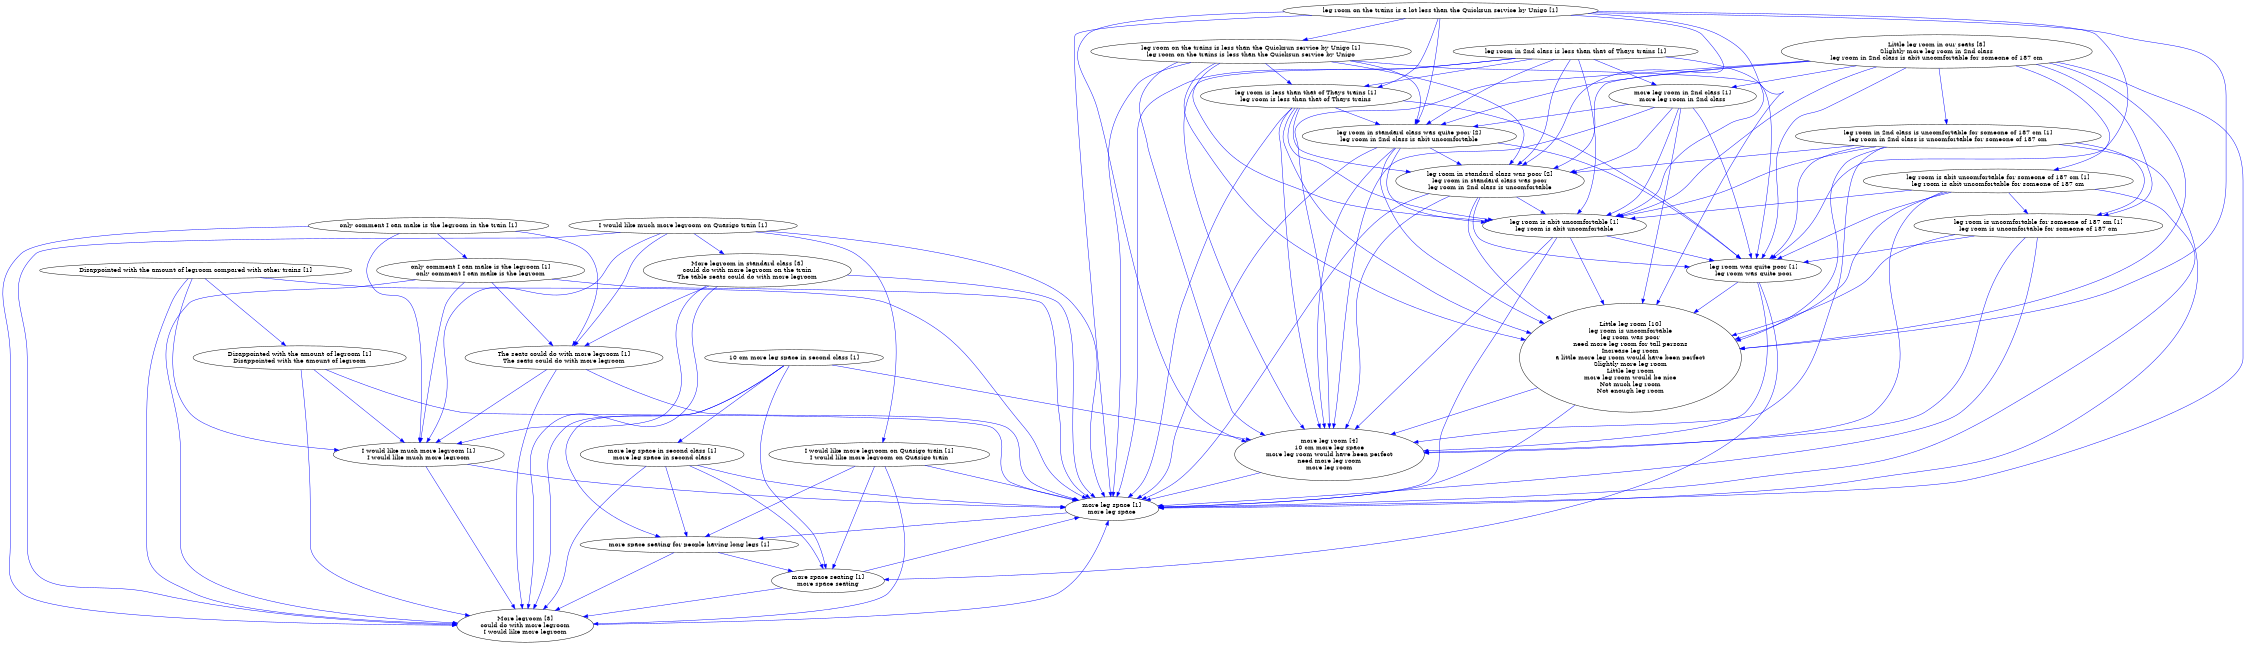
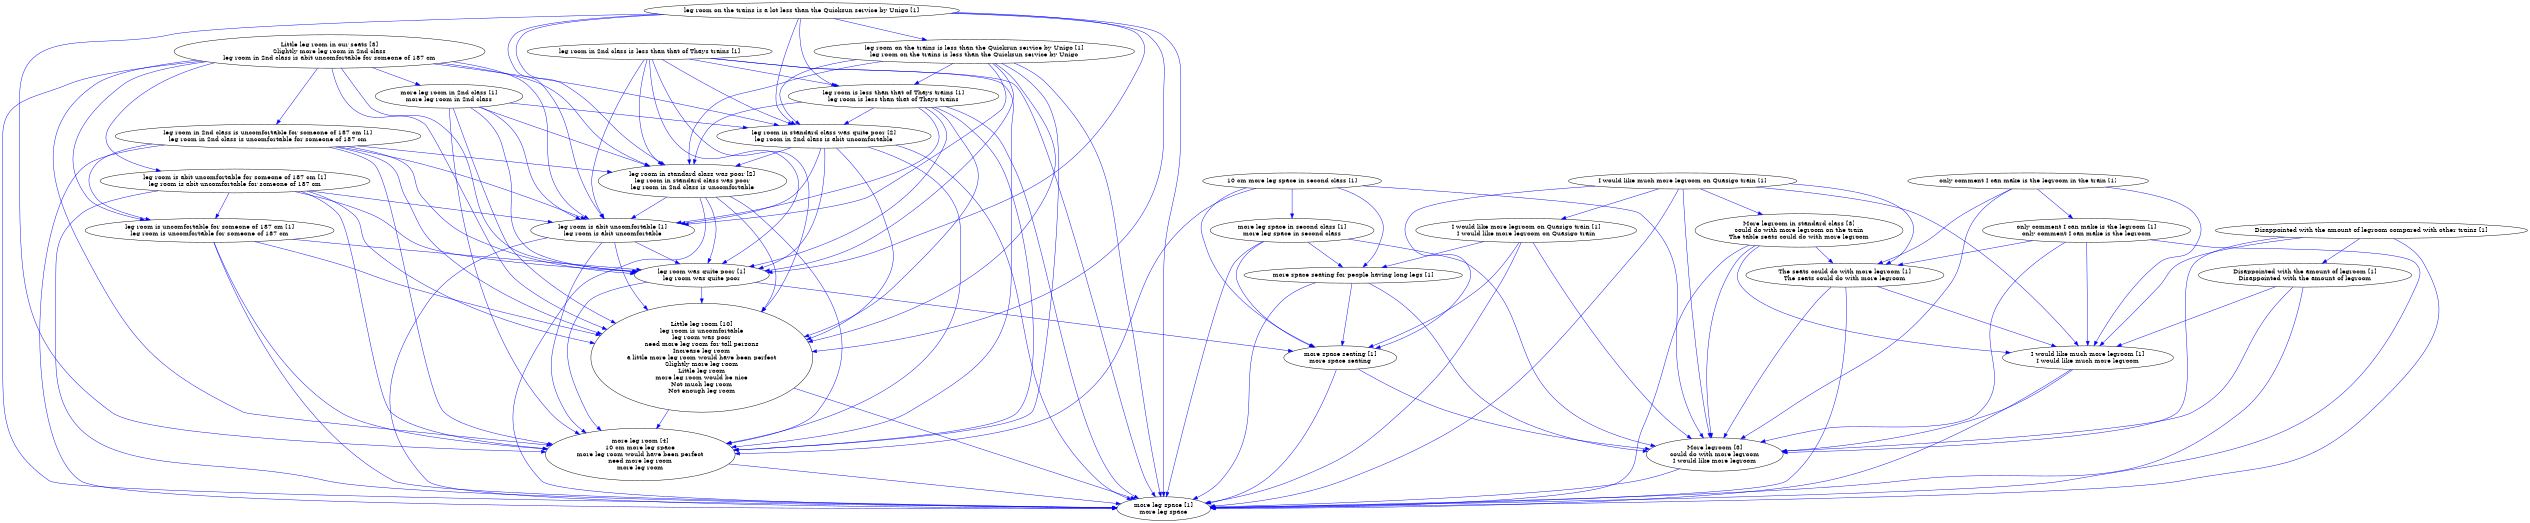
edge "leg room in 2nd class is less than that of Thays trains [1]" -> "more leg room in 2nd class [1] more leg room in 2nd class": now "leg room in 2nd class is less than that of Thays trains [1]" -> "leg room was quite poor [1] leg room was quite poor"
edge "I would like much more legroom on Quasigo train [1]" -> "more space seating [1] more space seating": added
edge "more leg space [1] more leg space" -> "more space seating for people having long legs [1]": reversed
